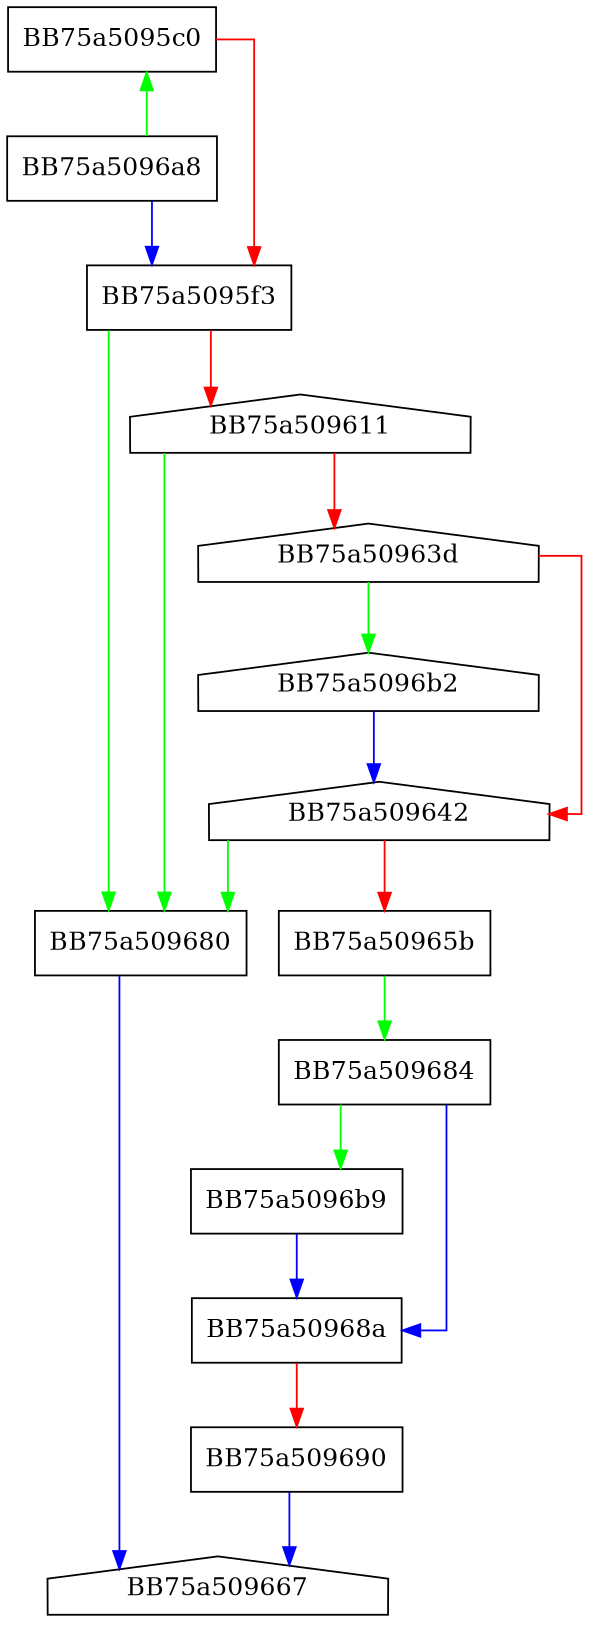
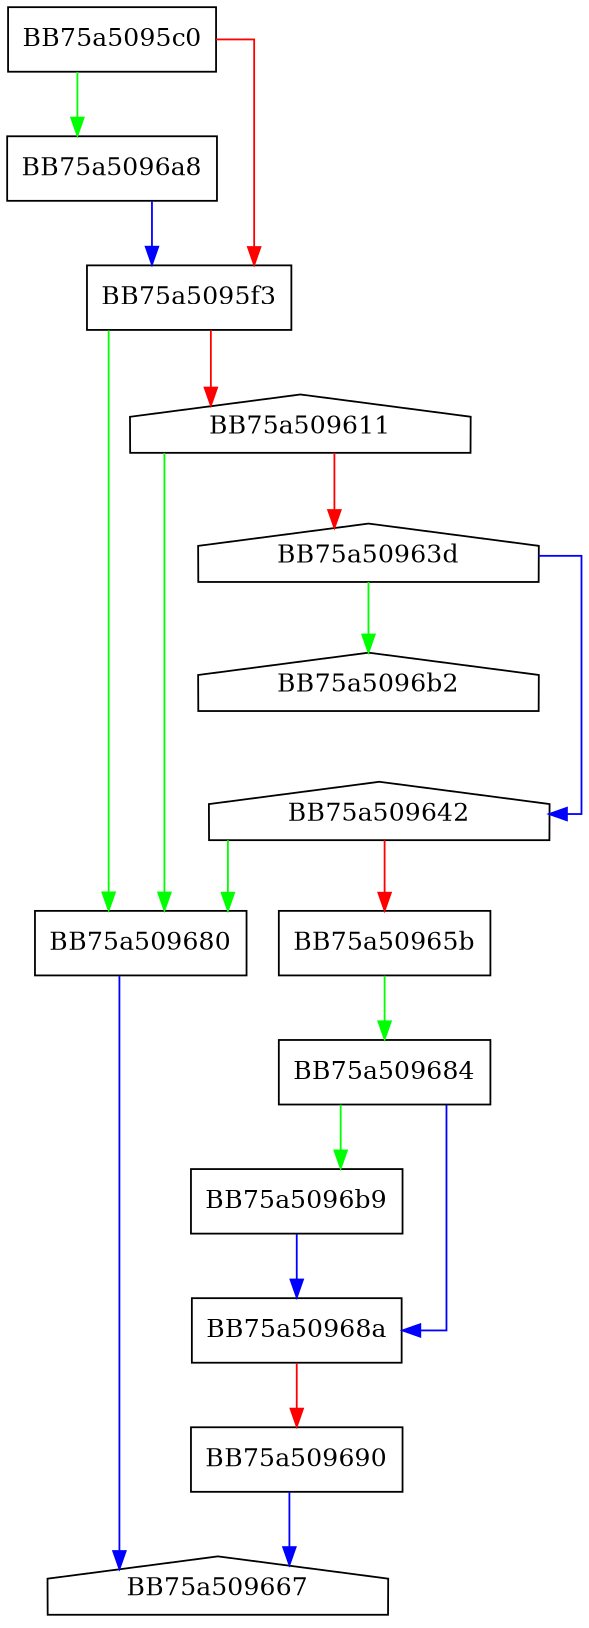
edge "BB75a5096a8" -> "BB75a5095c0": reversed
edge "BB75a50963d" -> "BB75a509642": color red -> blue
edge "BB75a5096b2" -> "BB75a509642": removed
